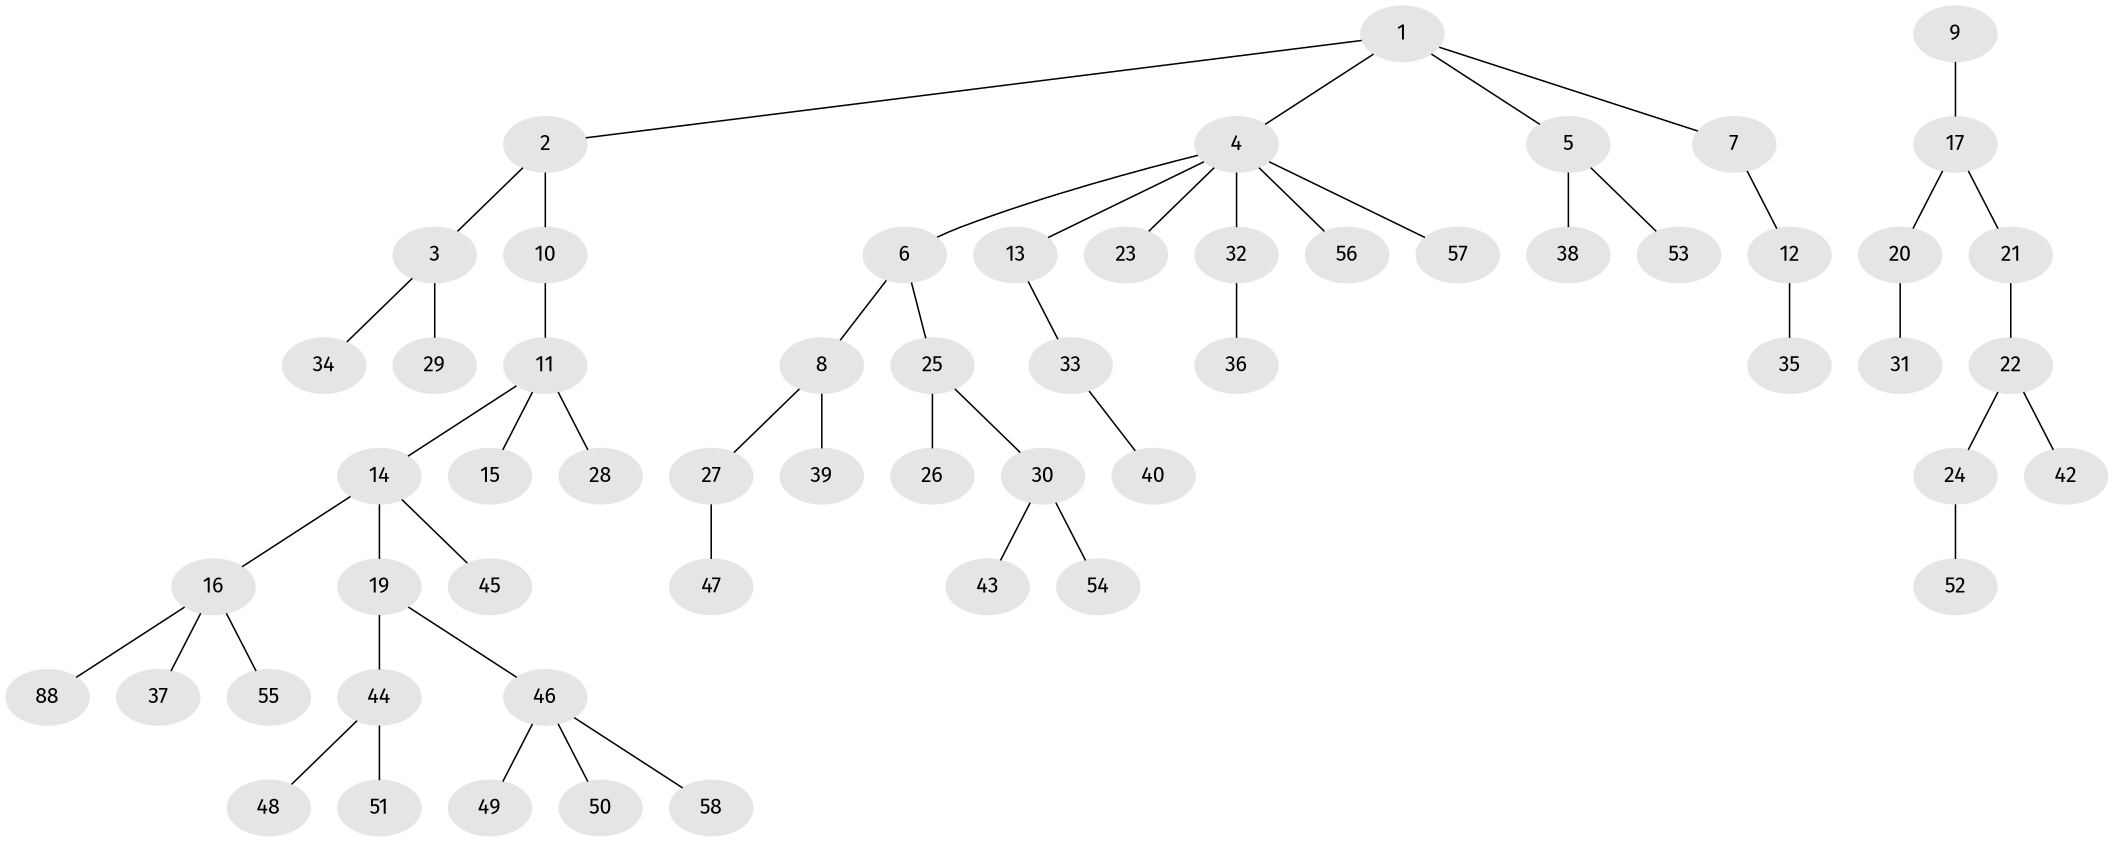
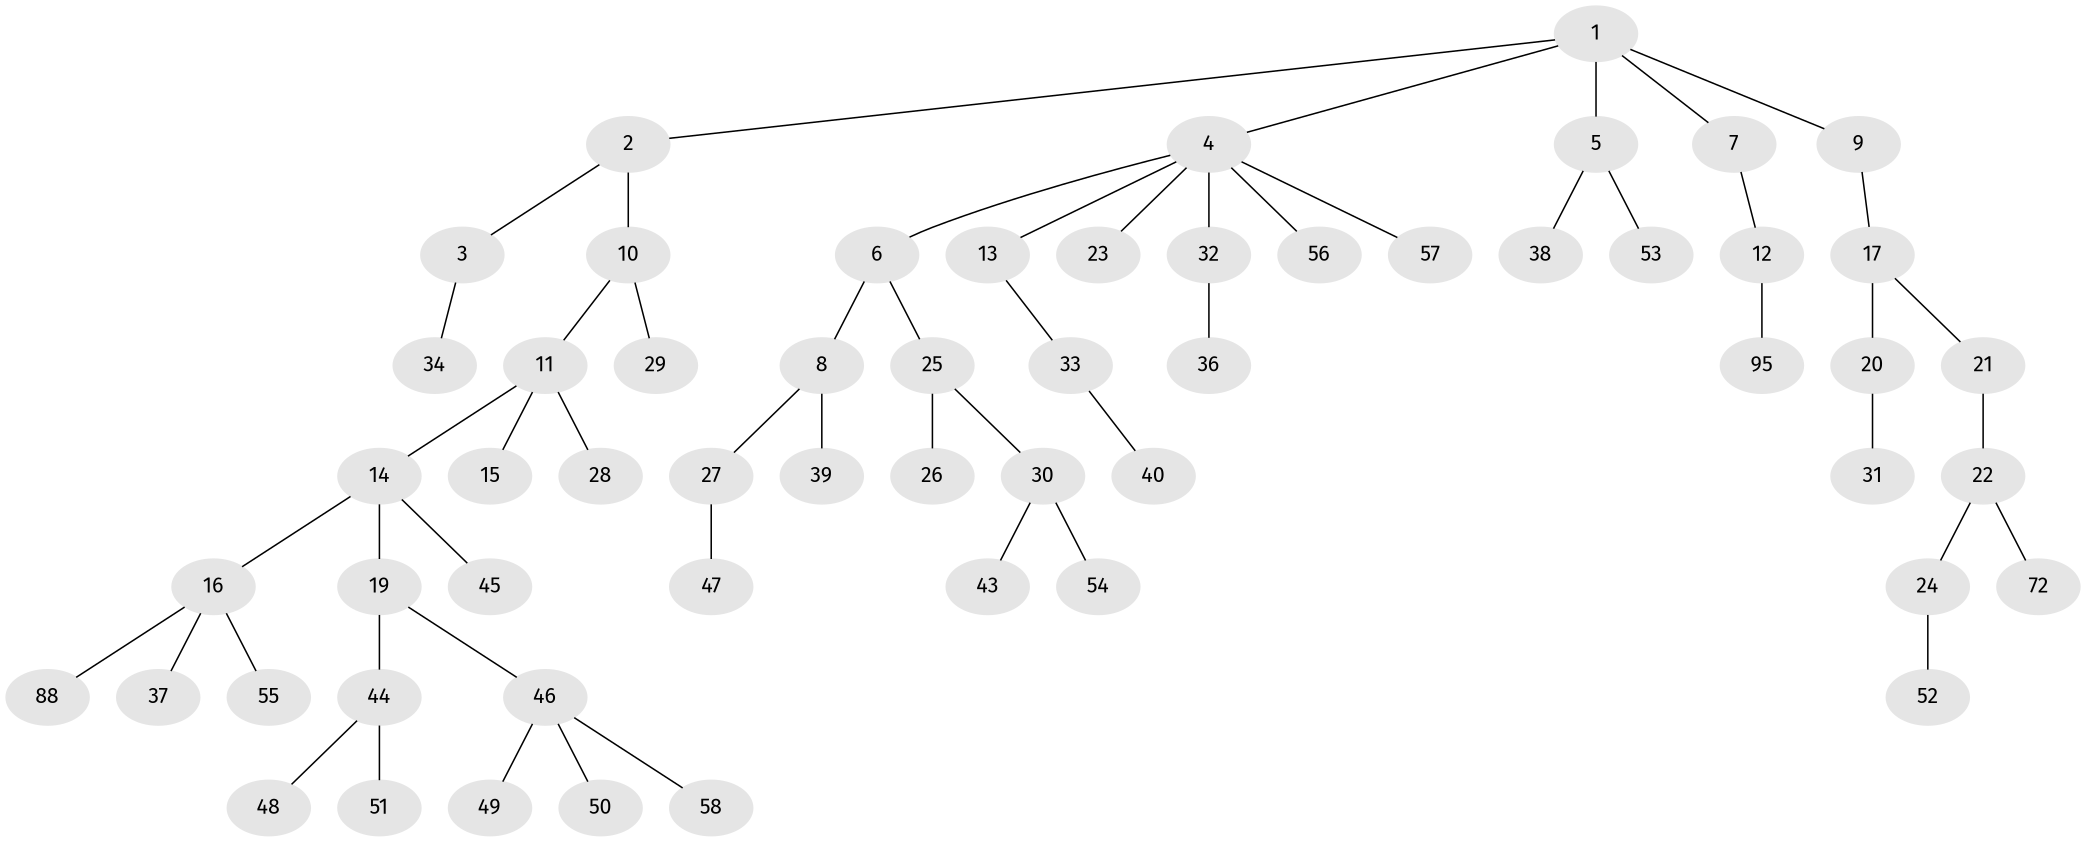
edge "1" -- "9": added
edge "3" -- "29": now "10" -- "29"
node "35": label "35" -> "95"
node "42": label "42" -> "72"
